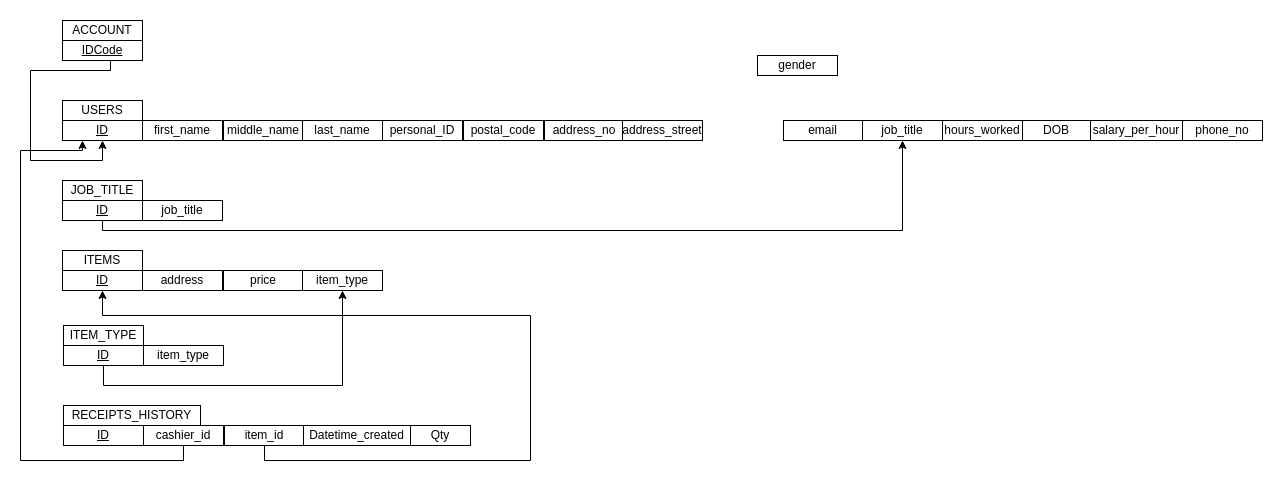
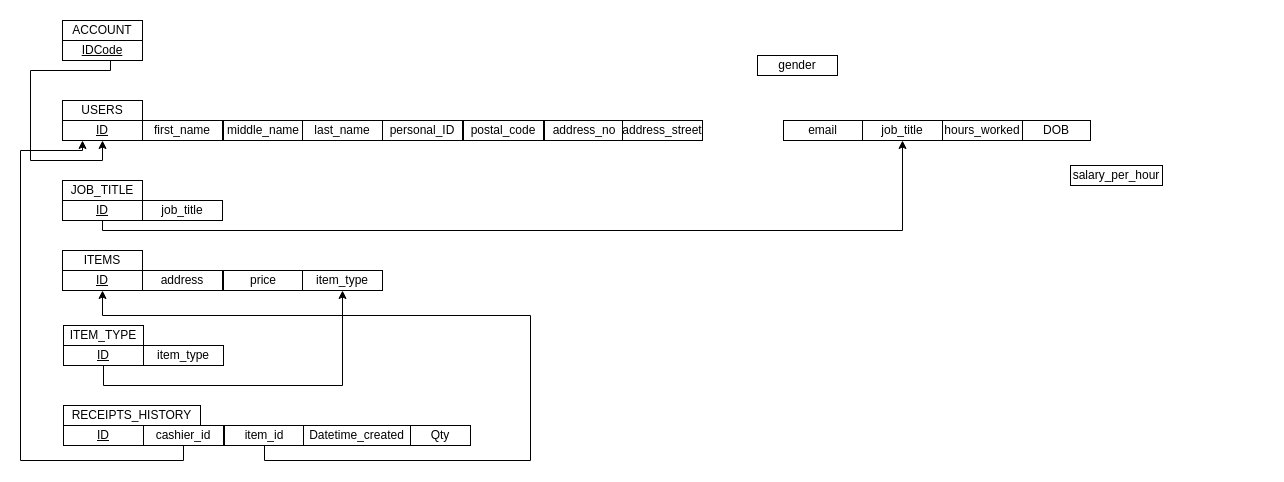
node "salary_per_hour": moved (1137, 131) -> (1117, 176)
node "phone_no": removed
